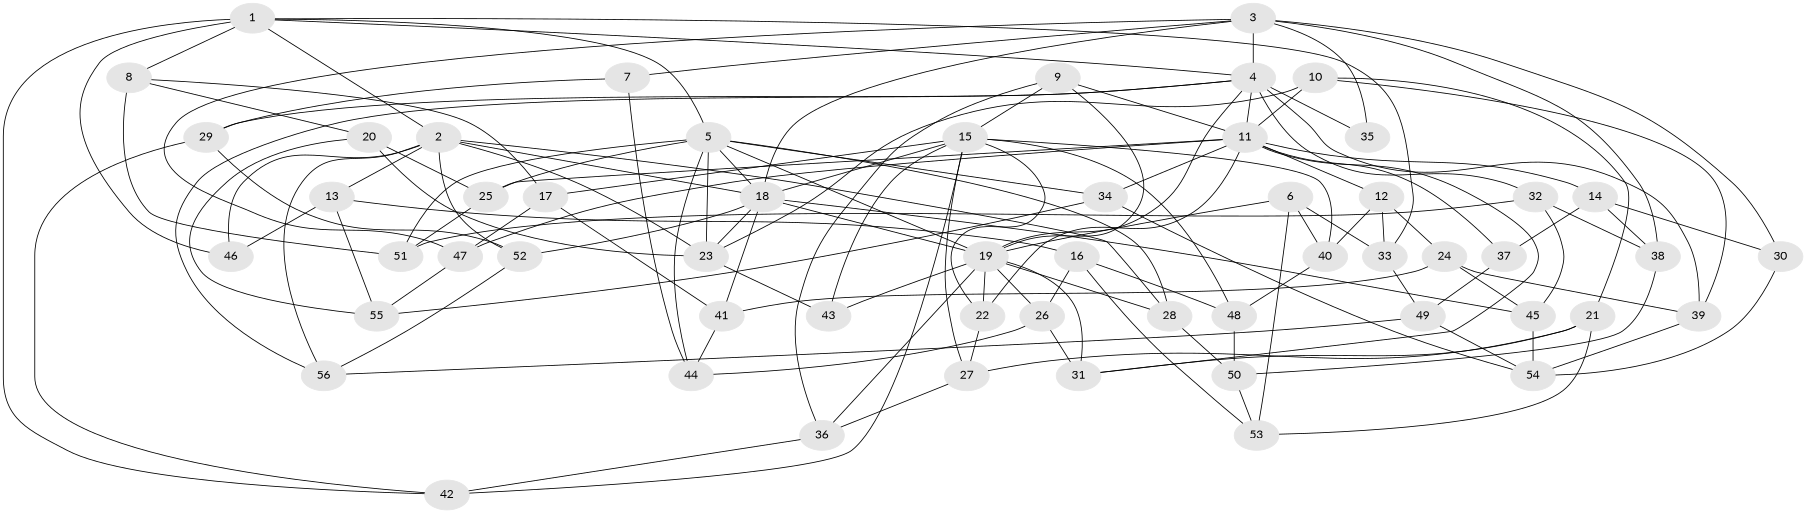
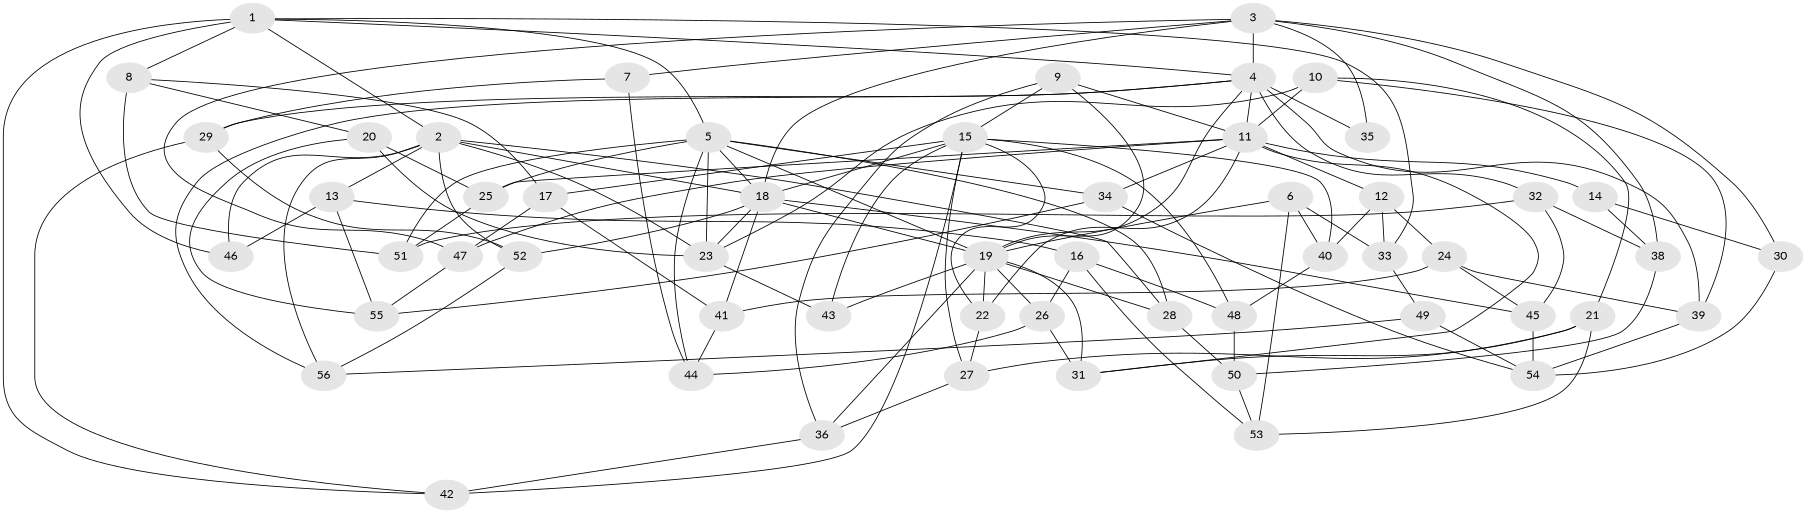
node "37": removed
